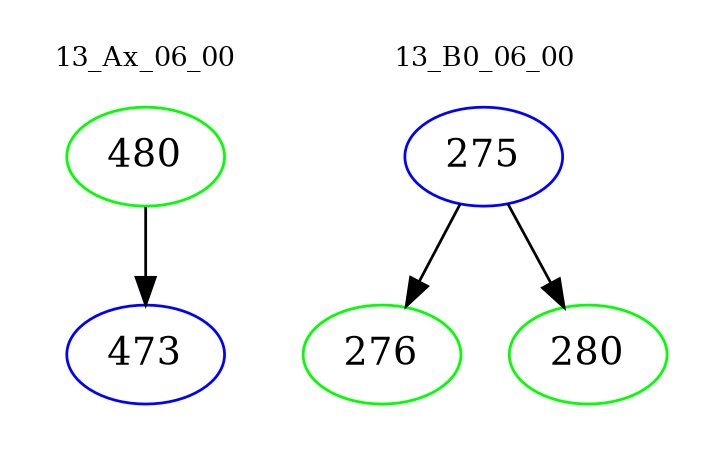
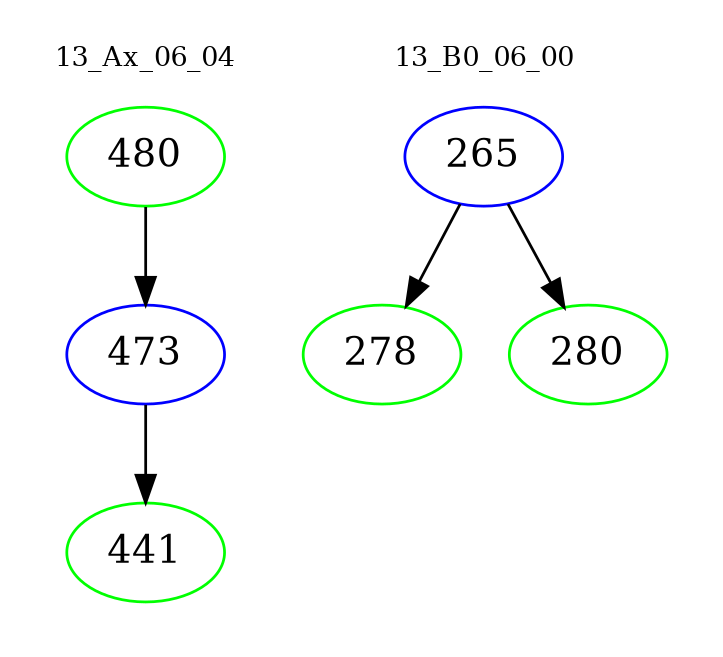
cluster "13_Ax_06_00": label "13_Ax_06_00" -> "13_Ax_06_04"
node "275": label "275" -> "265"
node "276": label "276" -> "278"
node "441": added
